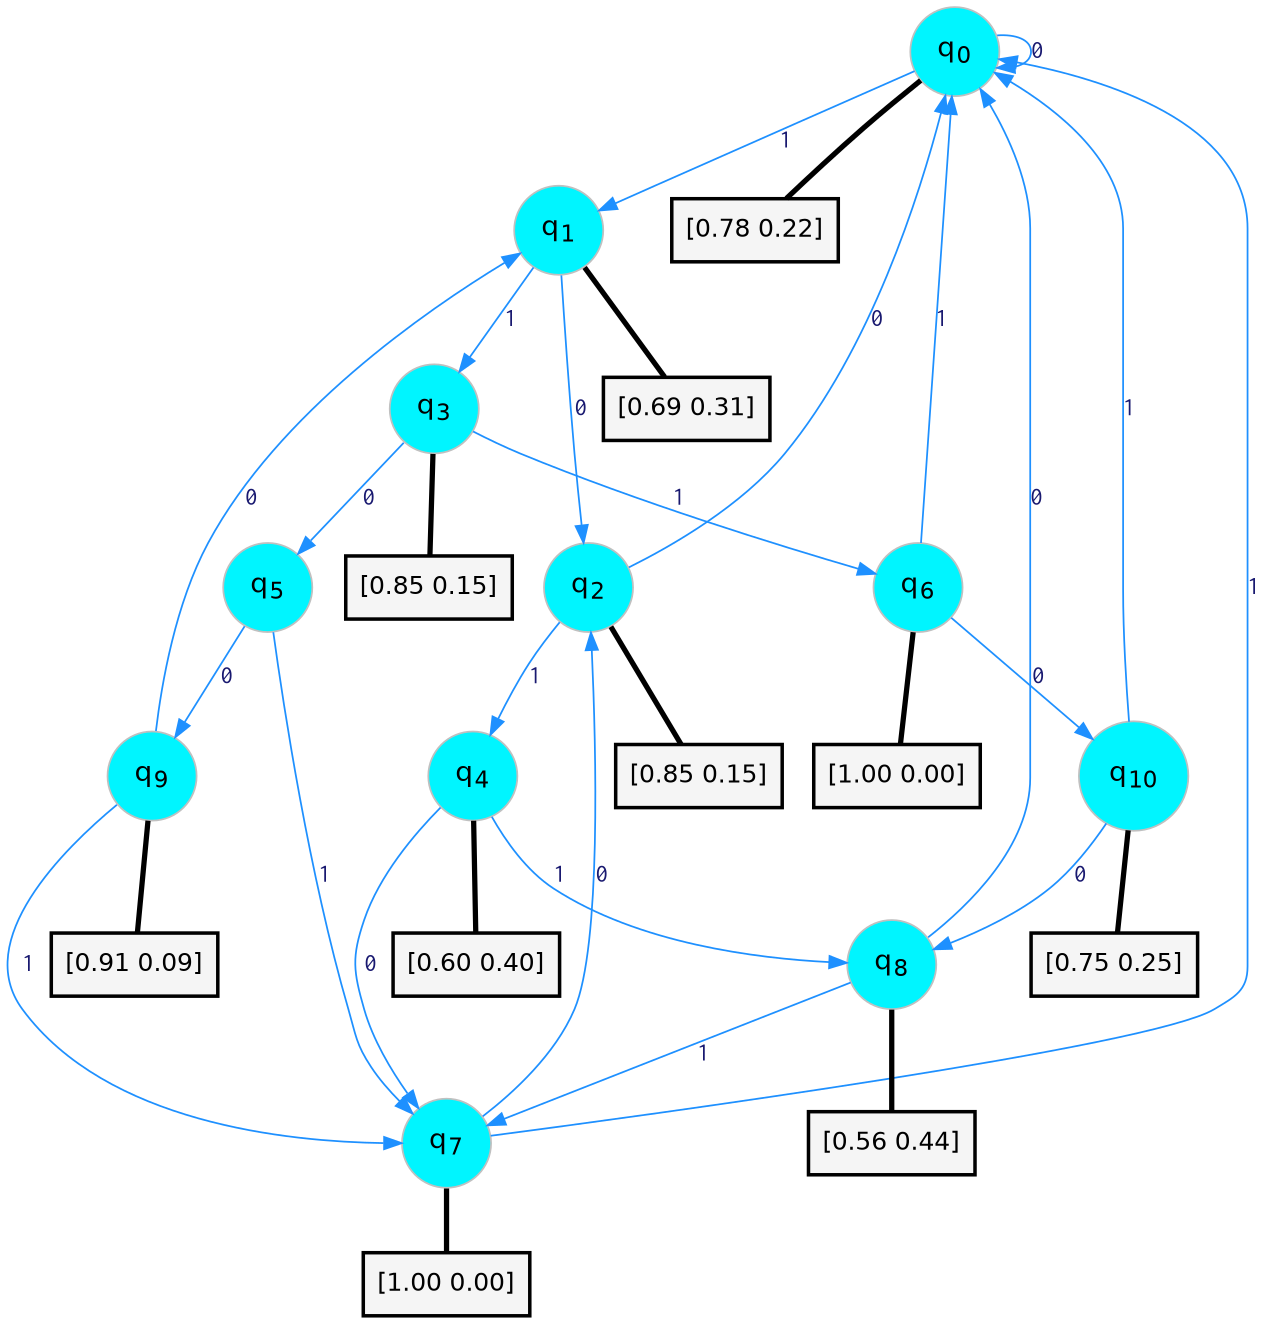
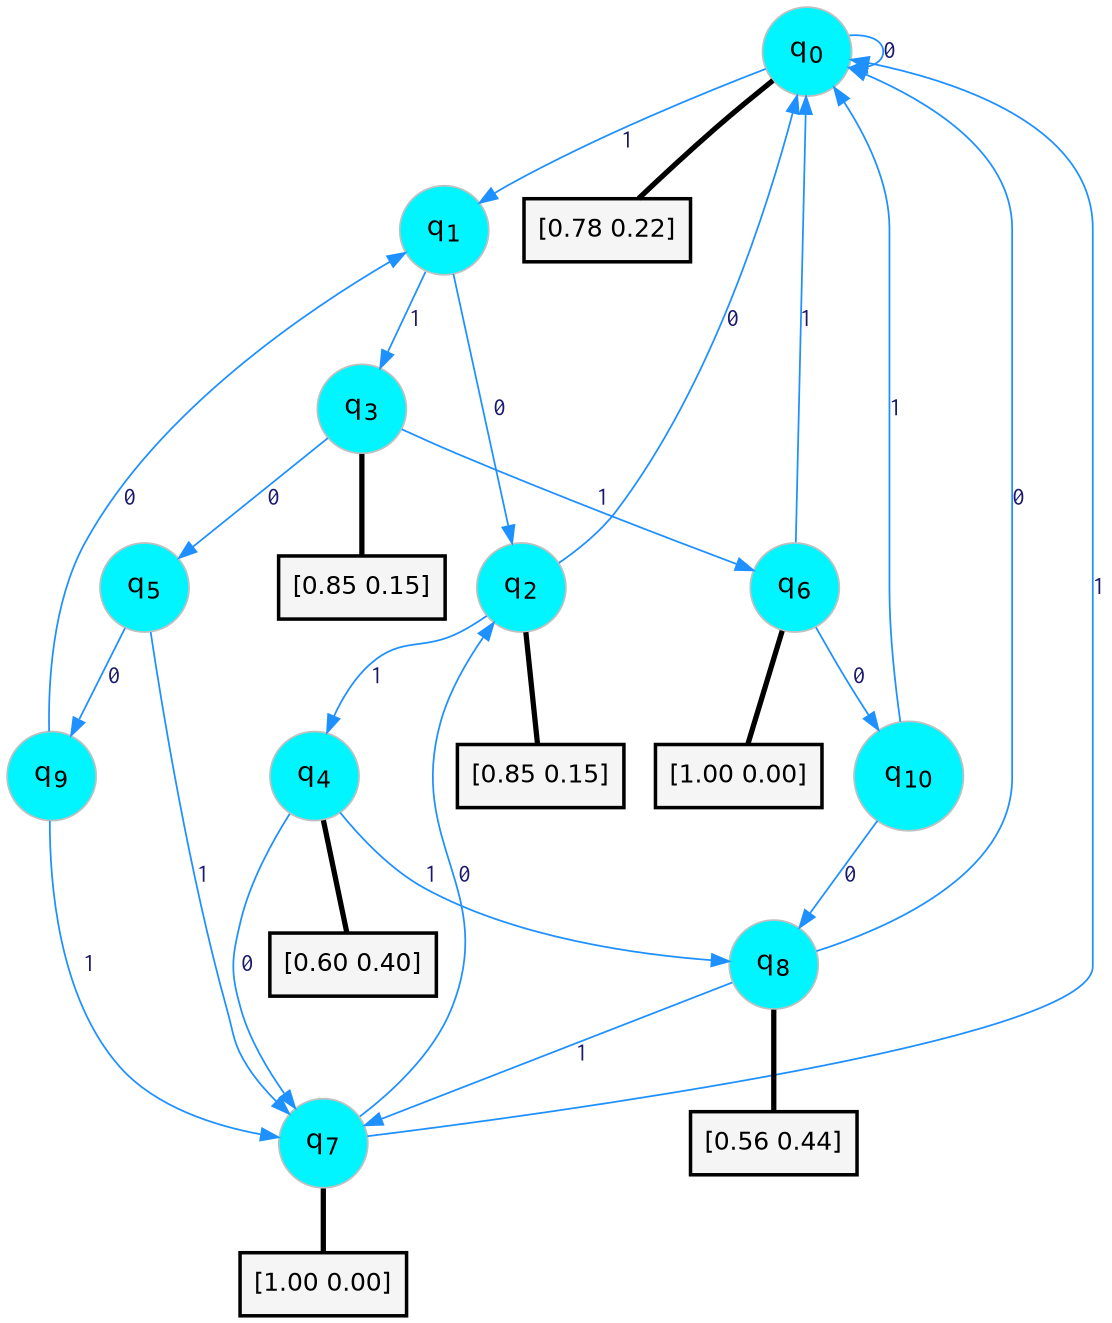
node "[0.69 0.31]": removed
node "[0.91 0.09]": removed
node "[0.75 0.25]": removed
